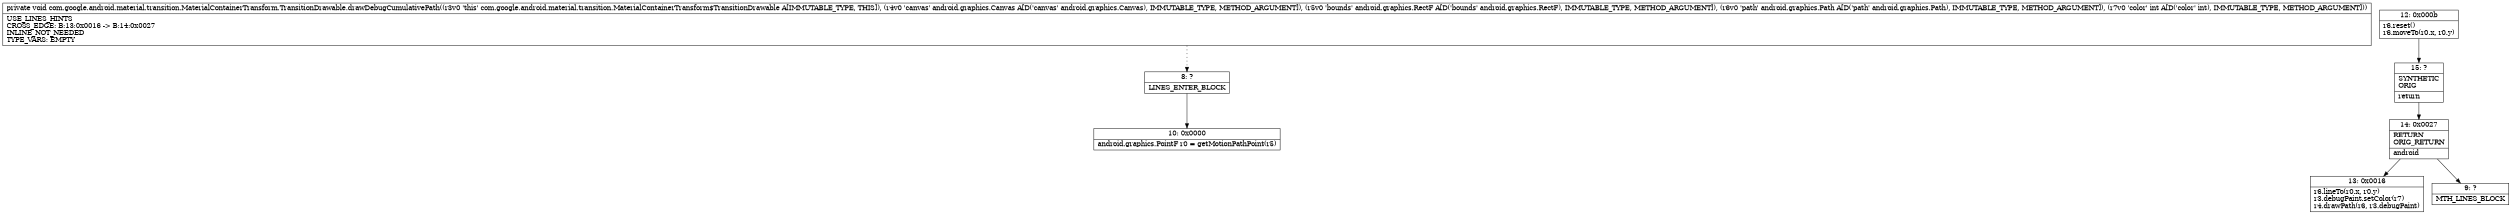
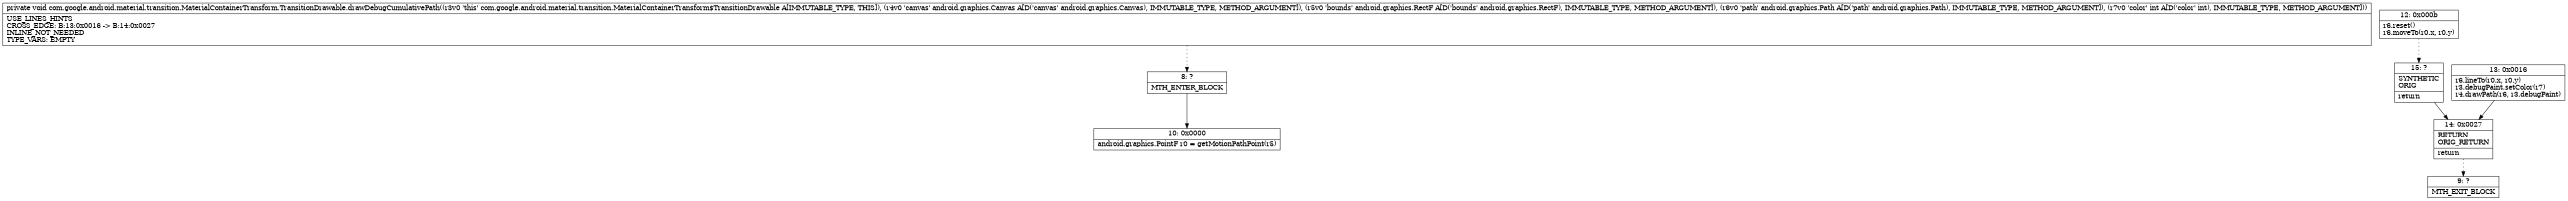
edge "12: 0x000b" -> "15: ?": style solid -> dotted
node "8: ?": text "LINES_ENTER_BLOCK" -> "MTH_ENTER_BLOCK"
node "14: 0x0027": text "android" -> "return"
edge "14: 0x0027" -> "13: 0x0016": reversed
edge "14: 0x0027" -> "9: ?": style solid -> dotted
node "9: ?": text "MTH_LINES_BLOCK" -> "MTH_EXIT_BLOCK"
